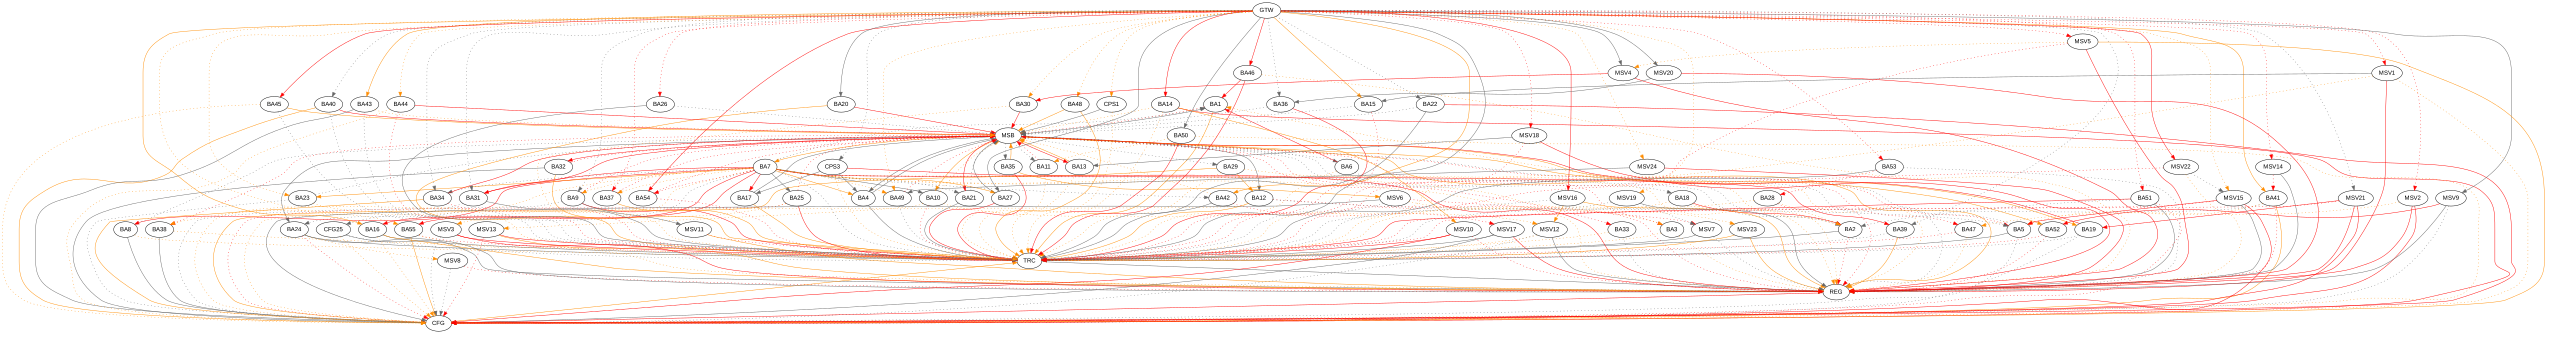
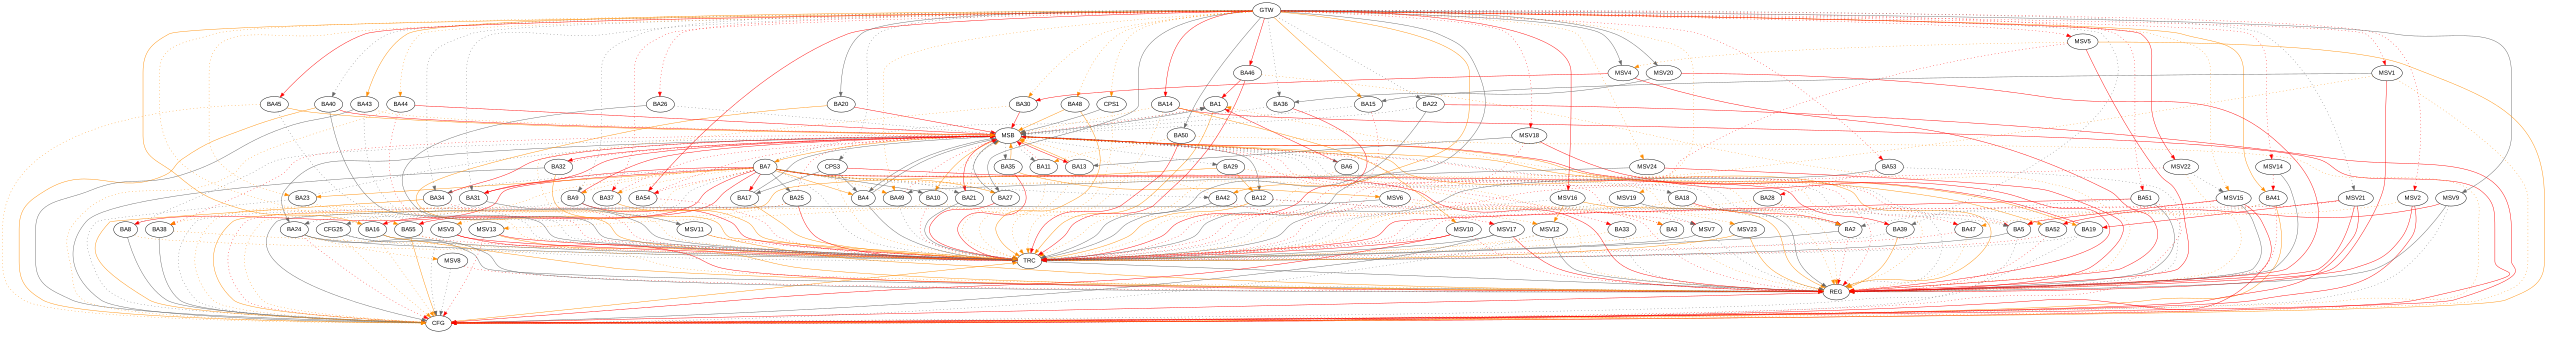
edge "BA9" -> "MSB": style dotted -> solid
edge "BA40" -> "TRC": style dotted -> solid
